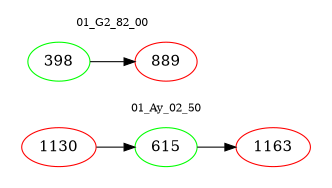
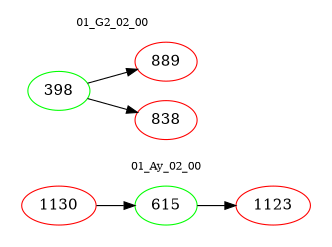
cluster "01_G2_82_00": label "01_G2_82_00" -> "01_G2_02_00"
cluster "01_Ay_02_50": label "01_Ay_02_50" -> "01_Ay_02_00"
node "838": added
node "1163": label "1163" -> "1123"
